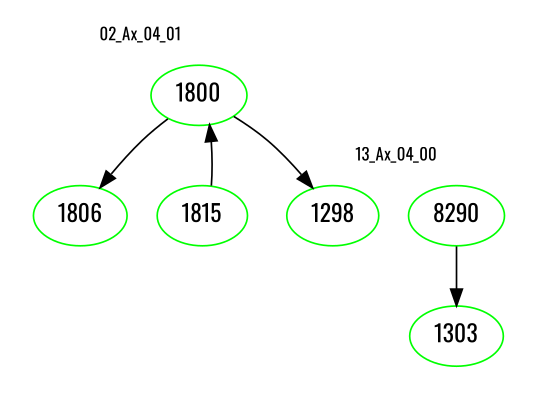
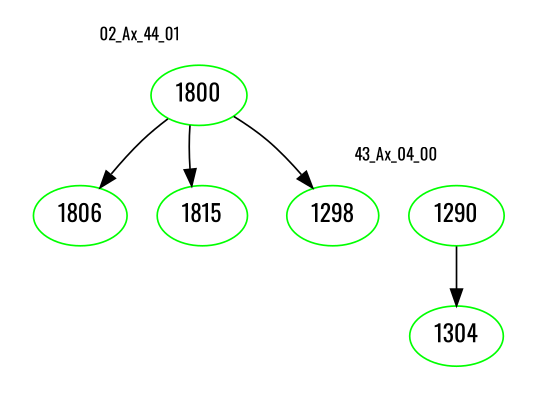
cluster "02_Ax_04_01": label "02_Ax_04_01" -> "02_Ax_44_01"
cluster "13_Ax_04_00": label "13_Ax_04_00" -> "43_Ax_04_00"
edge "1815" -> "1800": reversed
node "8290": label "8290" -> "1290"
node "1303": label "1303" -> "1304"
